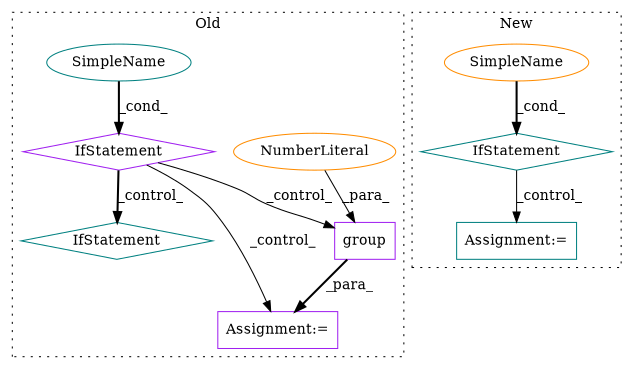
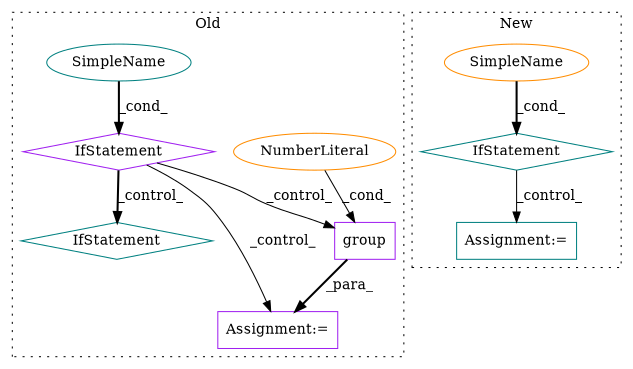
edge "NumberLiteral" -> "group": label "_para_" -> "_cond_"
